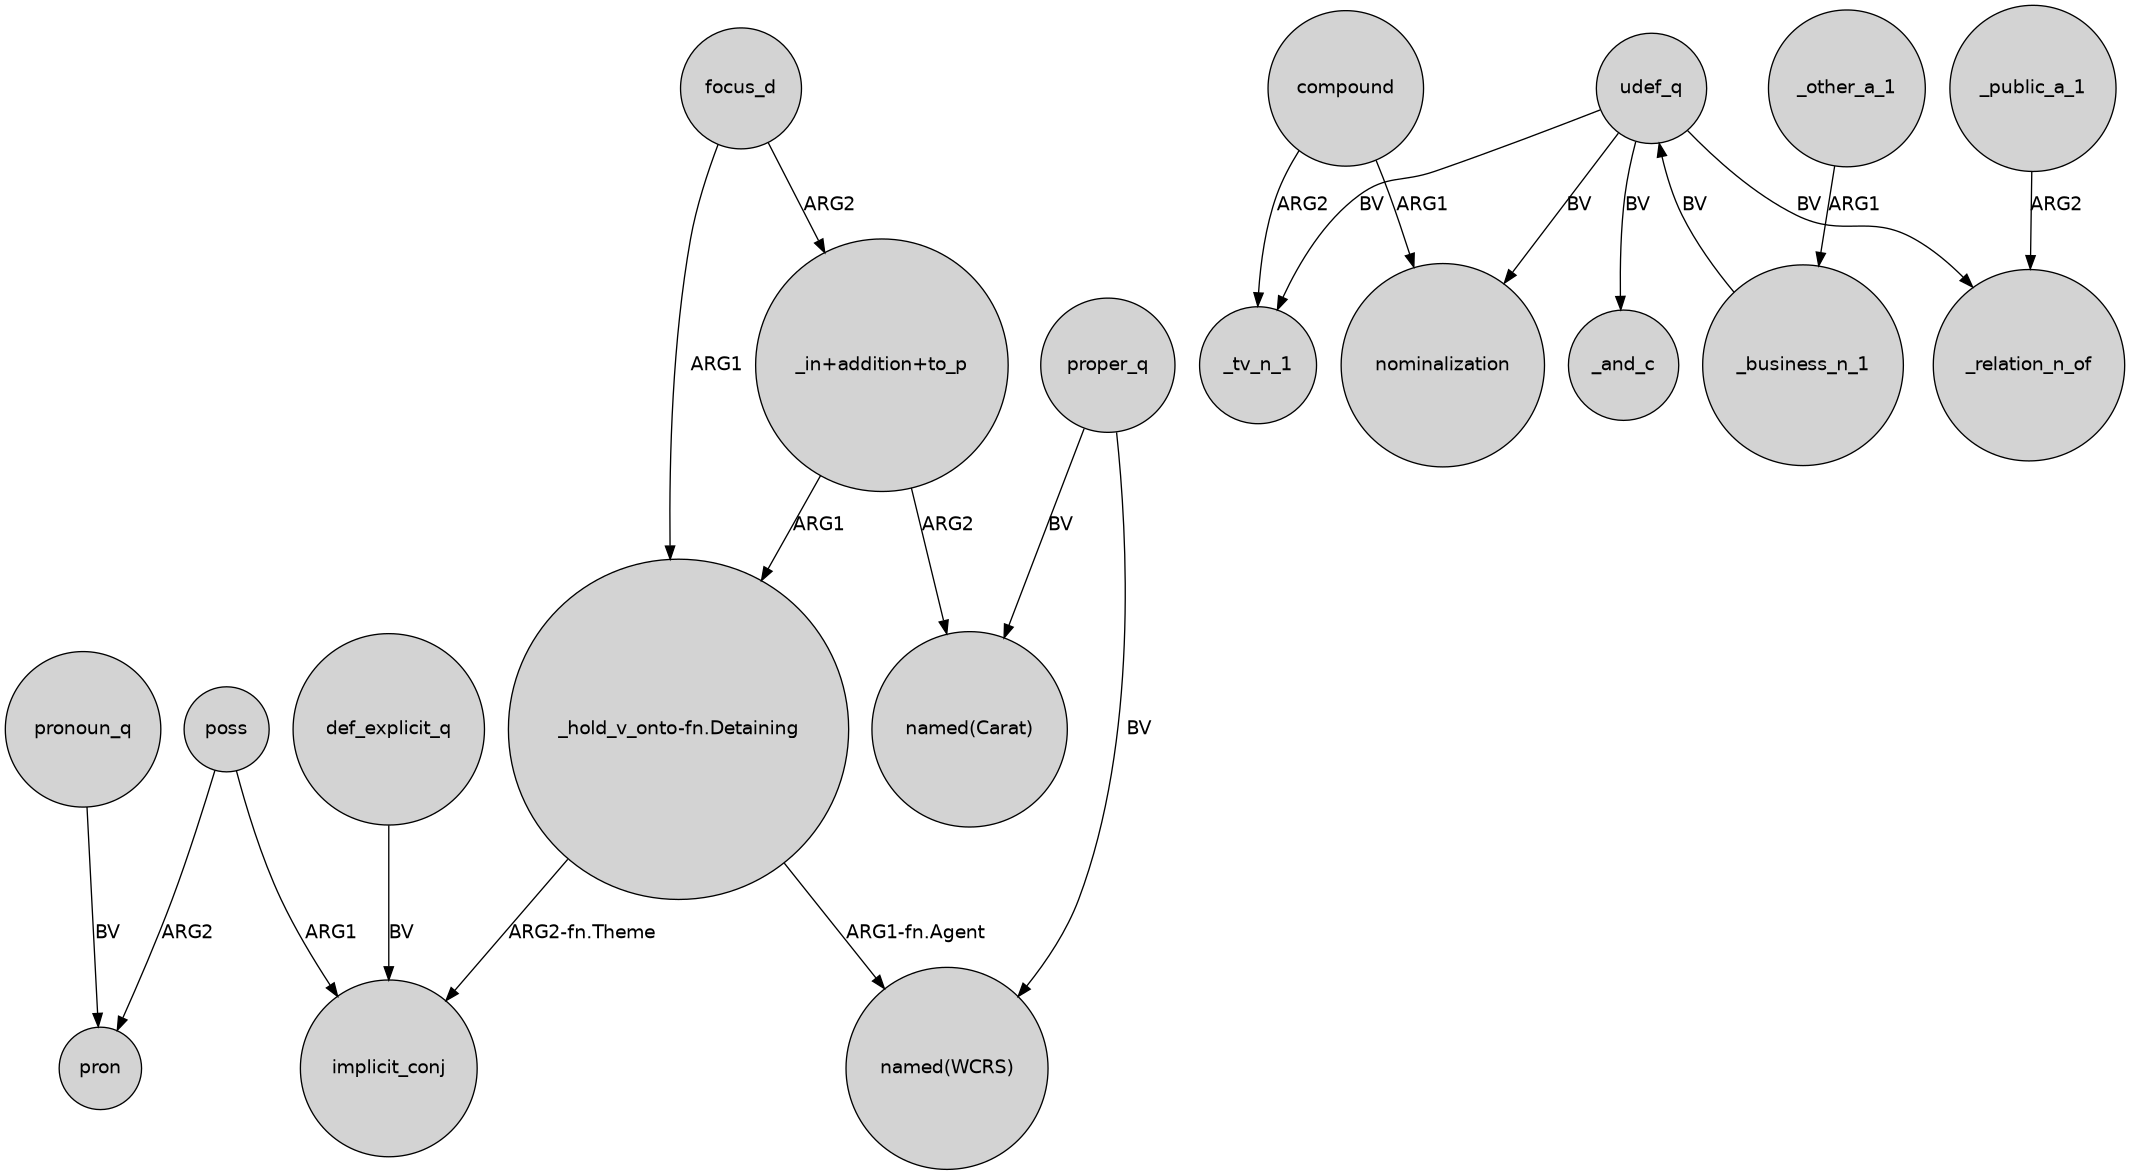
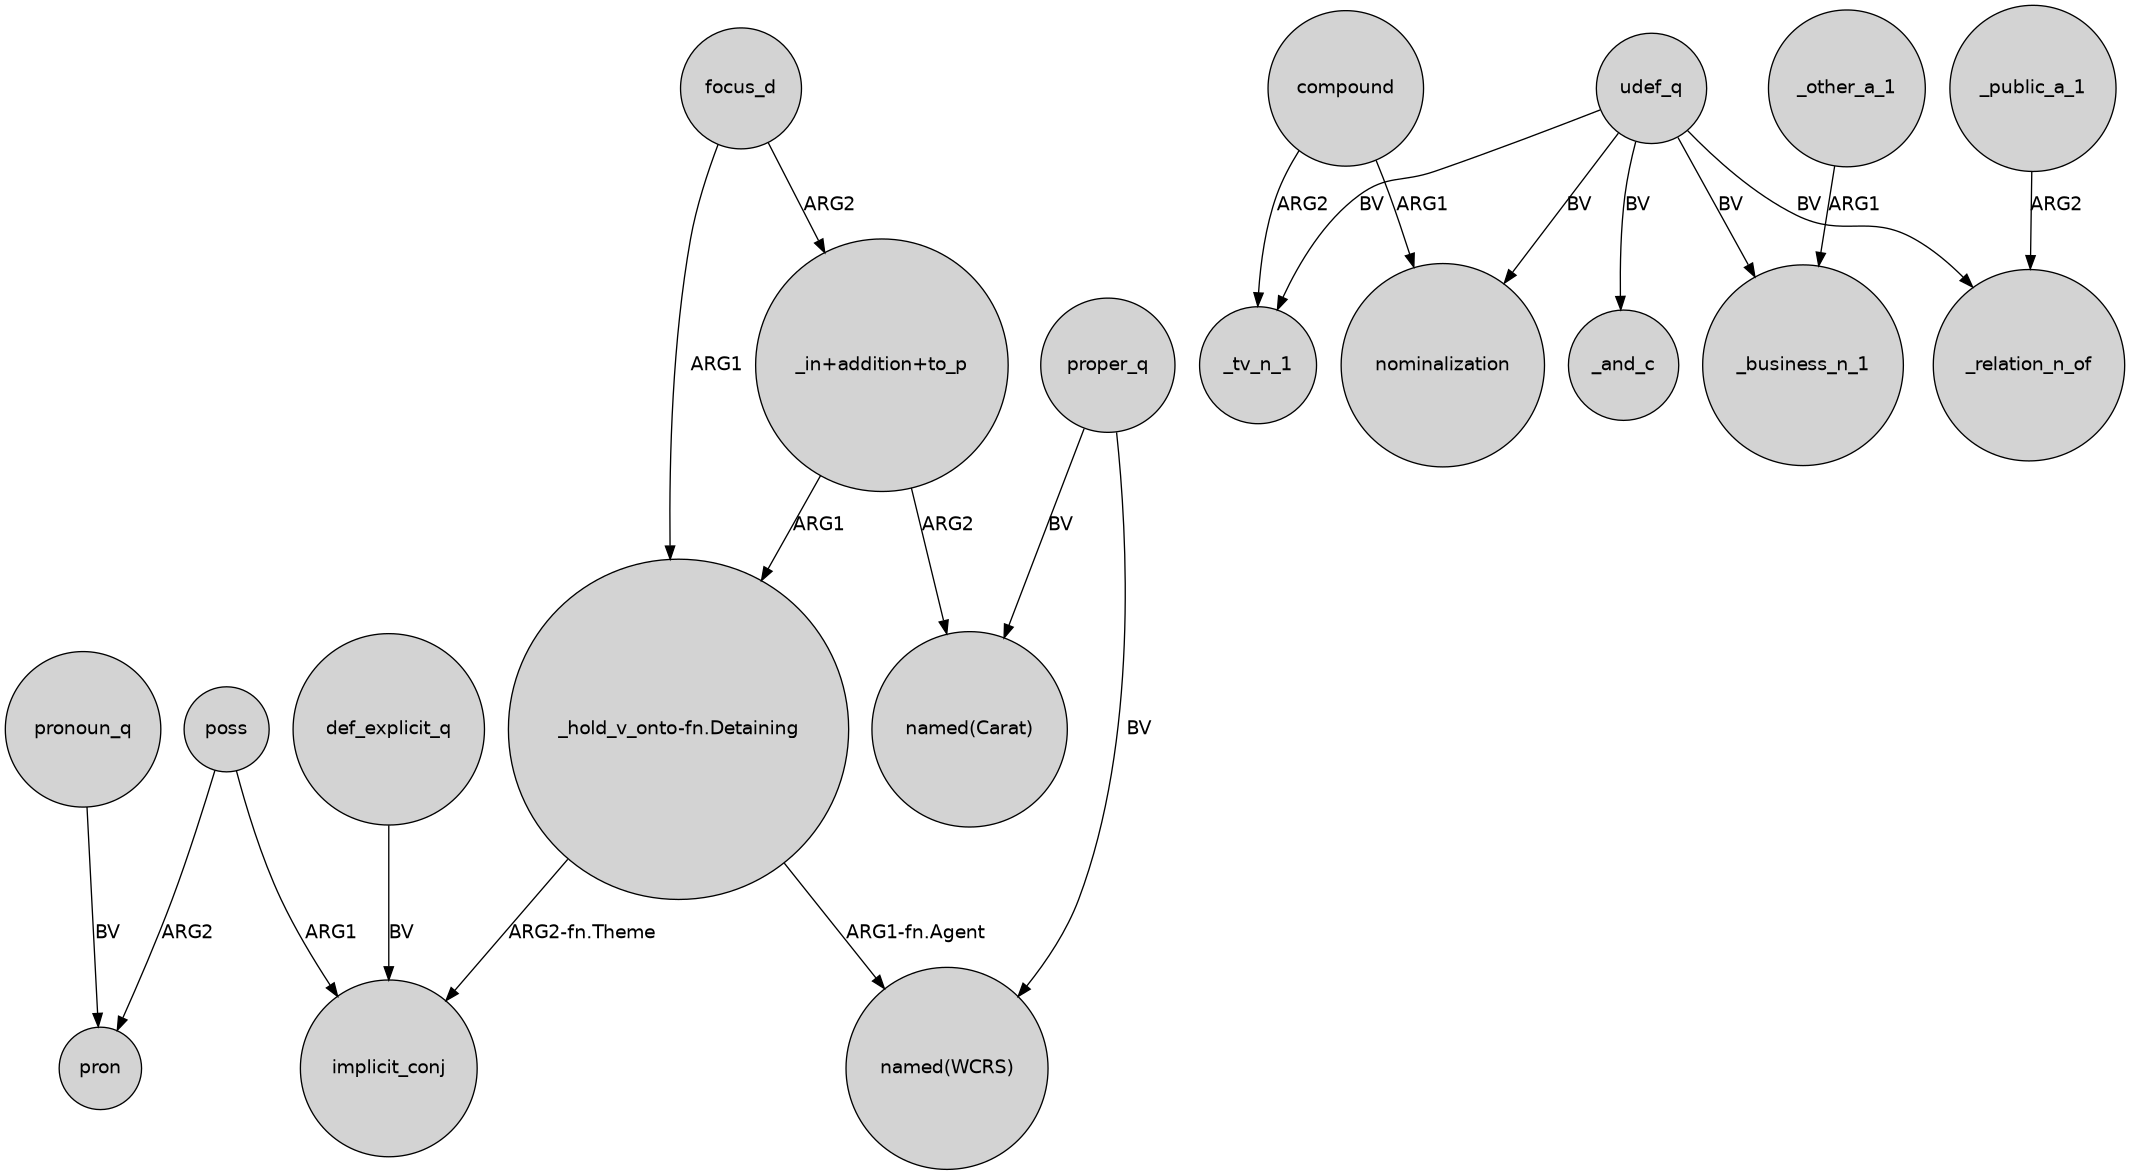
edge "_business_n_1" -> "udef_q": reversed
